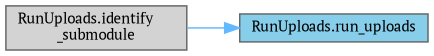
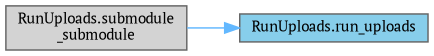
node "RunUploads.identify _submodule": label "RunUploads.identify _submodule" -> "RunUploads.submodule _submodule"
